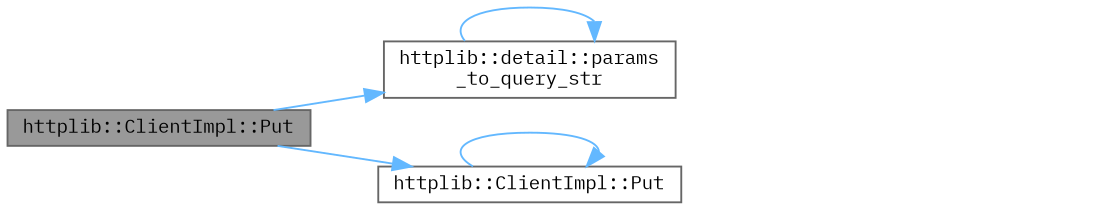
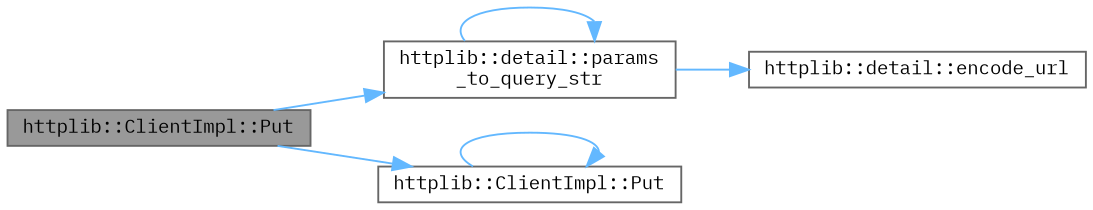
node "httplib::detail::encode_url": added
